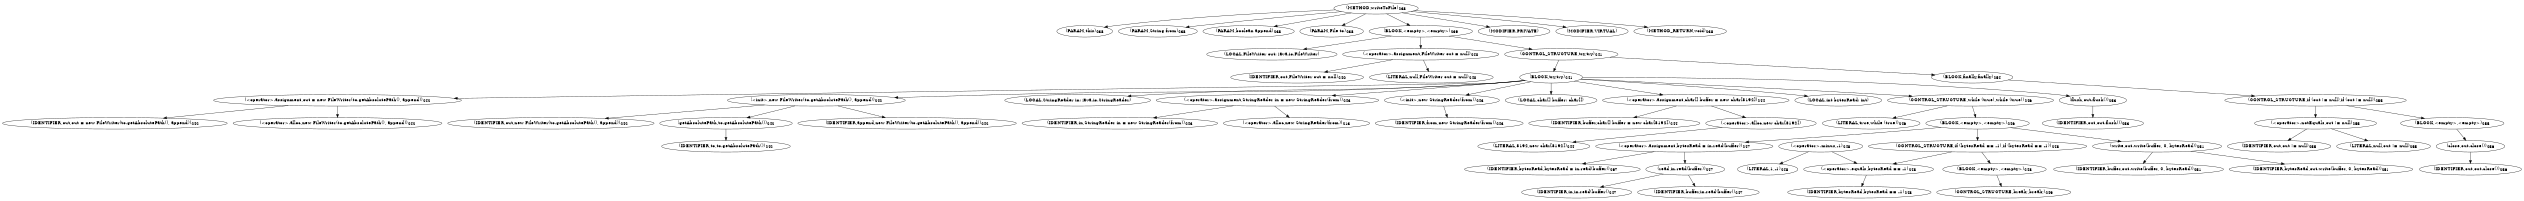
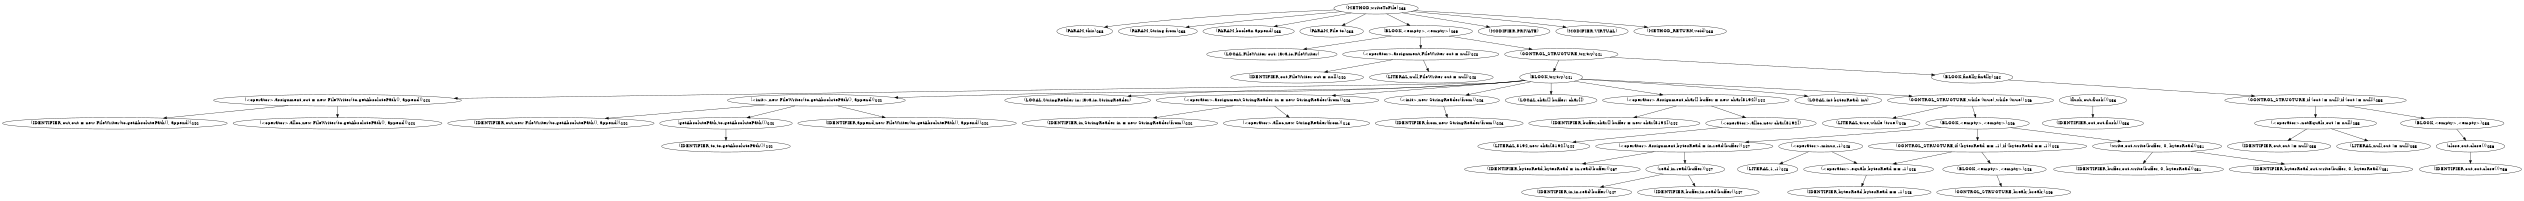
edge "(BLOCK,try,try)" -> "(flush,out.flush())": removed
node "(IDENTIFIER,in,StringReader in = new StringReader(from))": text "243" -> "242"
node "(IDENTIFIER,out,out.close())": text "256" -> "756"
